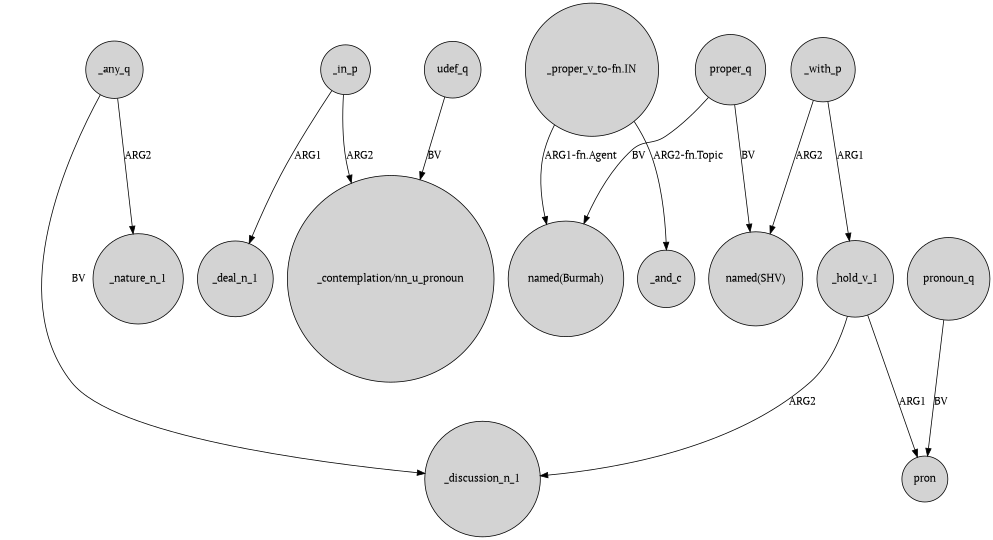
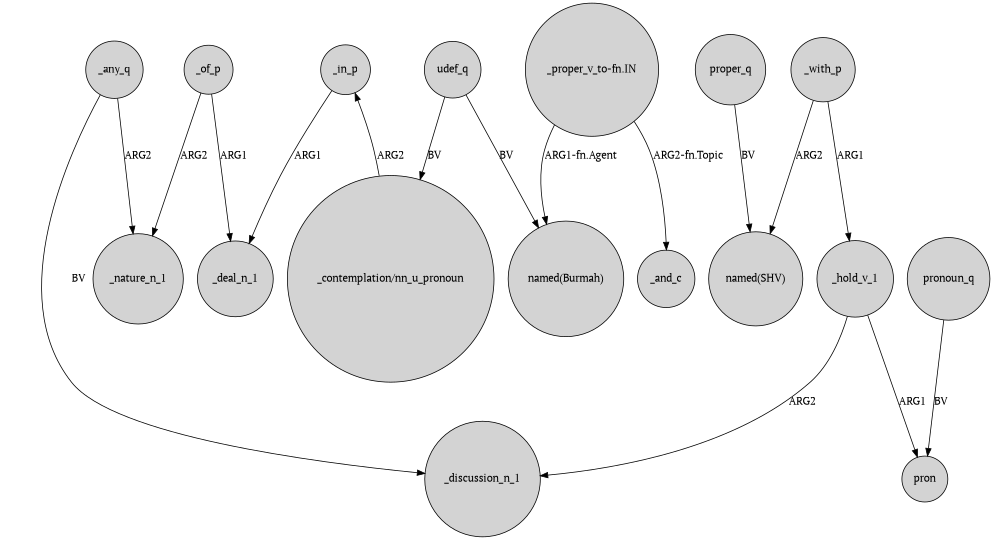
node "_of_p": added
edge "_in_p" -> "_contemplation/nn_u_pronoun": reversed
edge "proper_q" -> "named(Burmah)": now "udef_q" -> "named(Burmah)"
